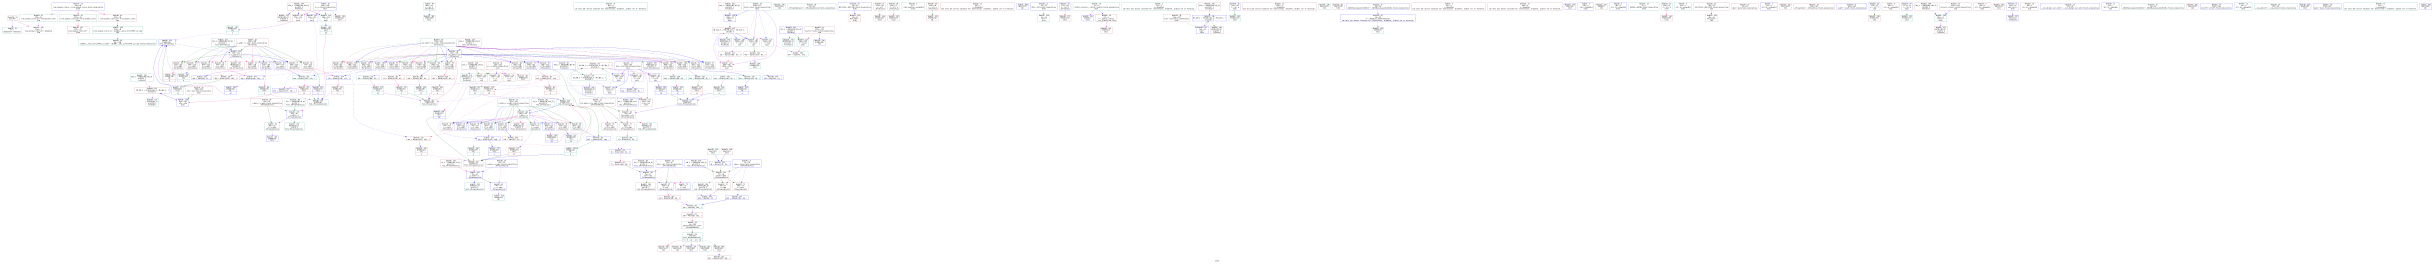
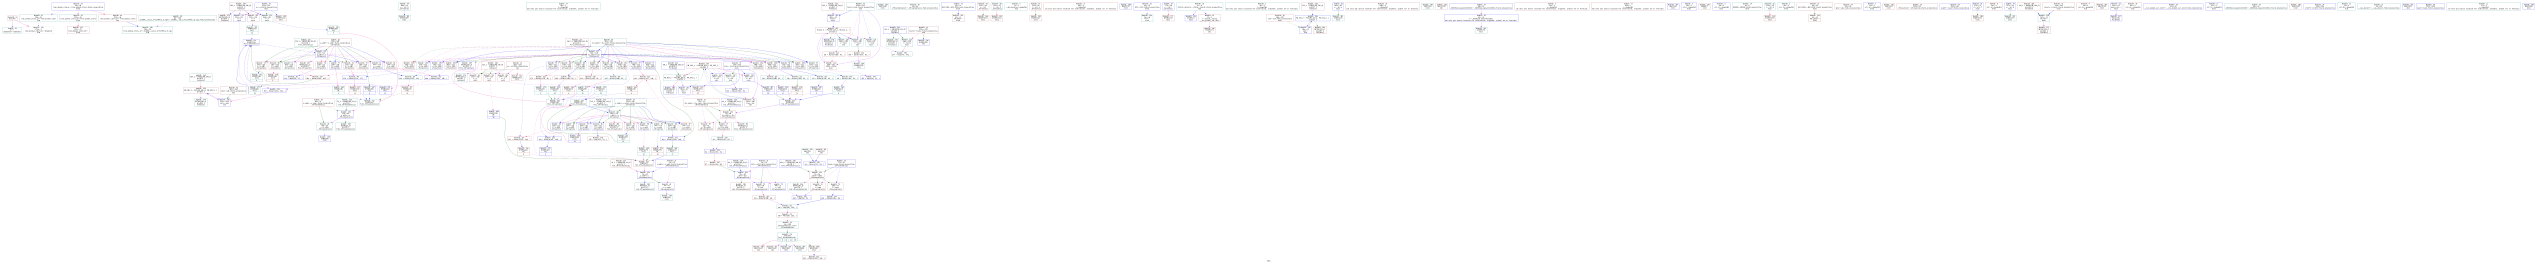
edge "NodeID: 128" -> "NodeID: 50": reversed
node "NodeID: 100": added
